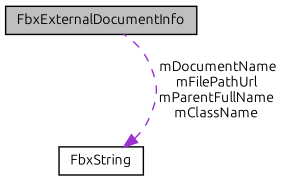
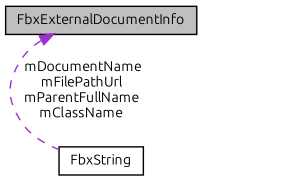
edge "FbxExternalDocumentInfo" -> "FbxString": reversed
